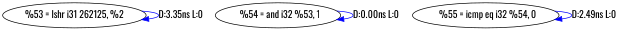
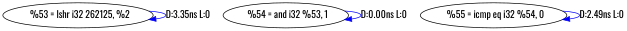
node "%53 = lshr i31 262125, %2": label "%53 = lshr i31 262125, %2" -> "%53 = lshr i32 262125, %2"
